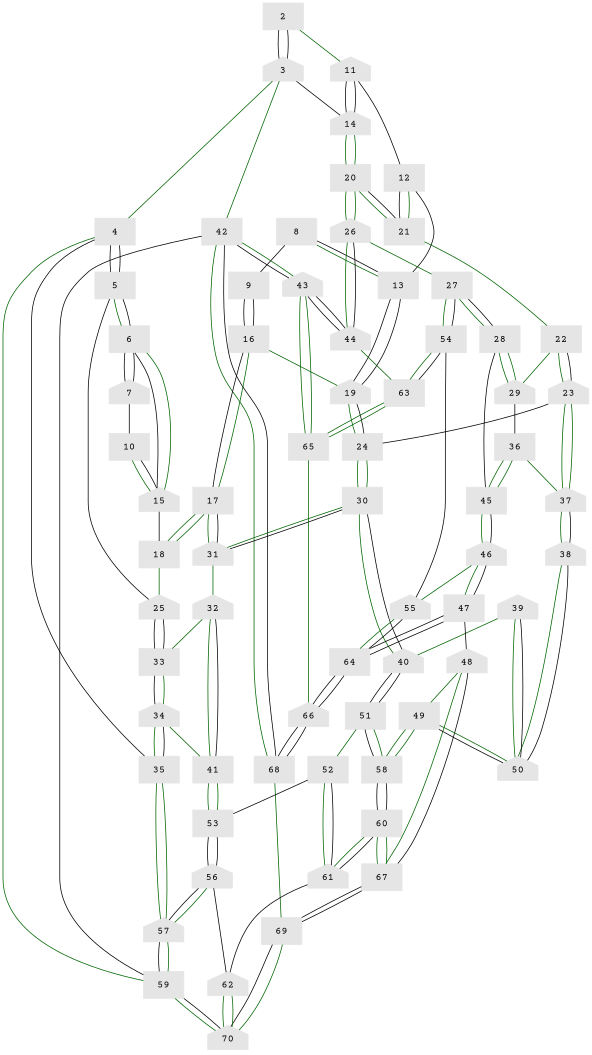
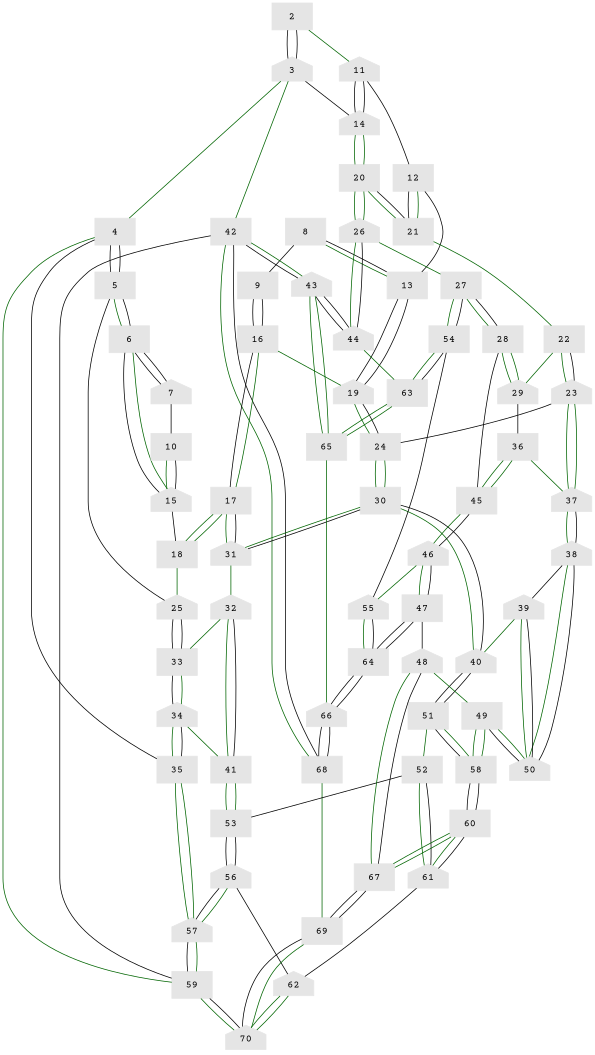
edge "38" -- "39": added
